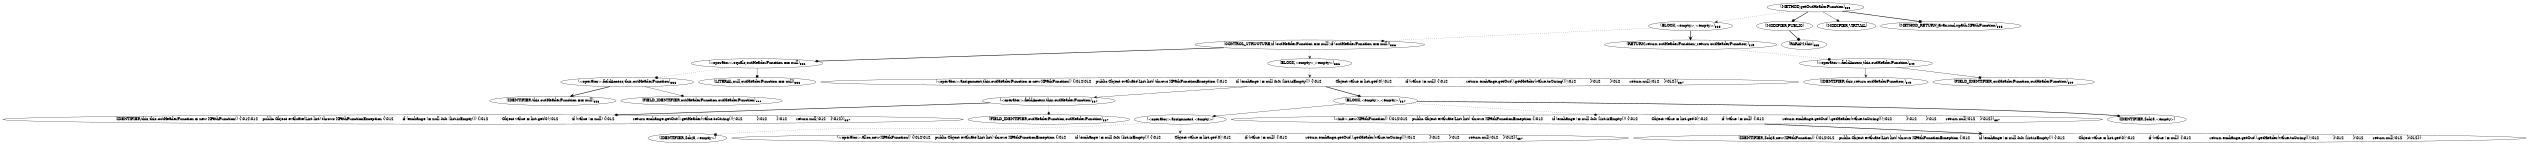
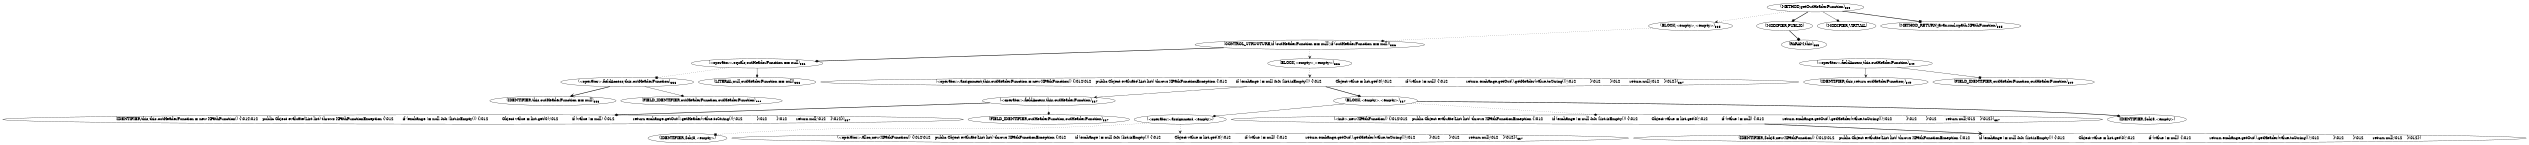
node "(RETURN,return outHeaderFunction;,return outHeaderFunction;)": removed
edge "(<operator>.equals,outHeaderFunction == null)" -> "(LITERAL,null,outHeaderFunction == null)": arrowhead box -> diamond
